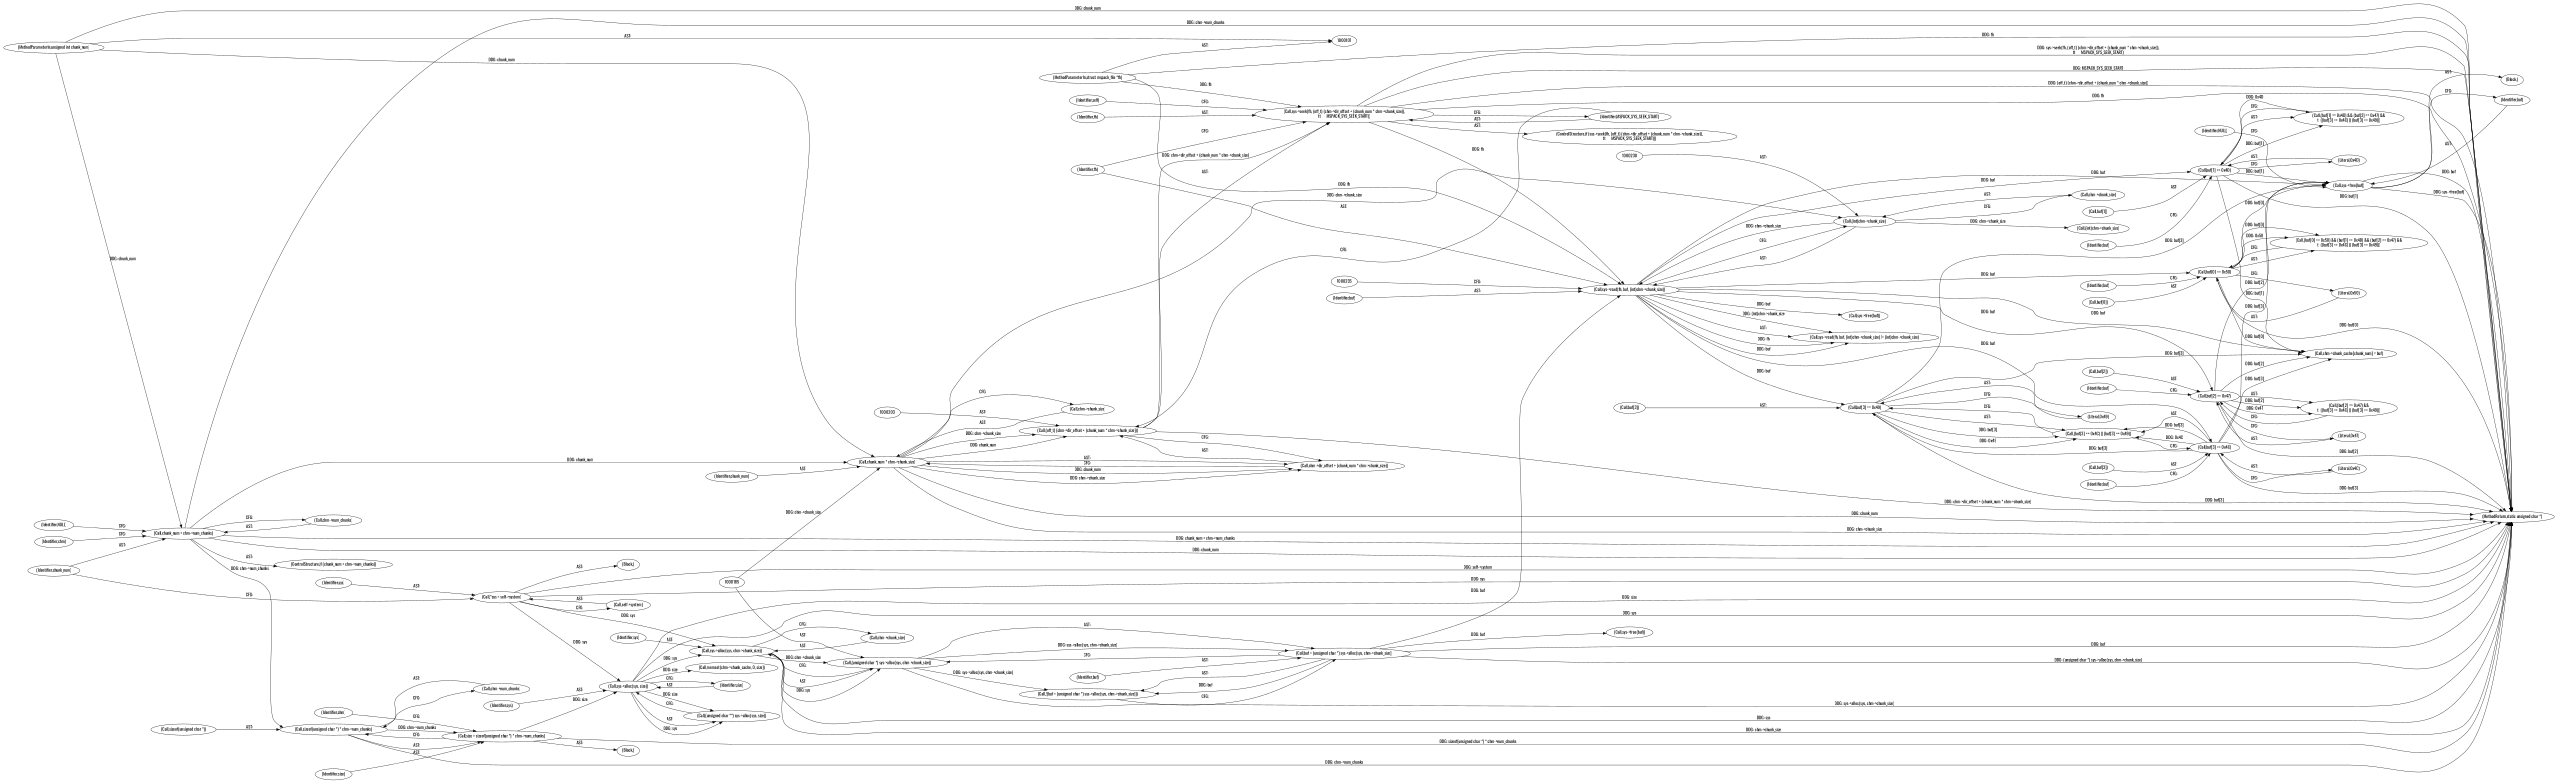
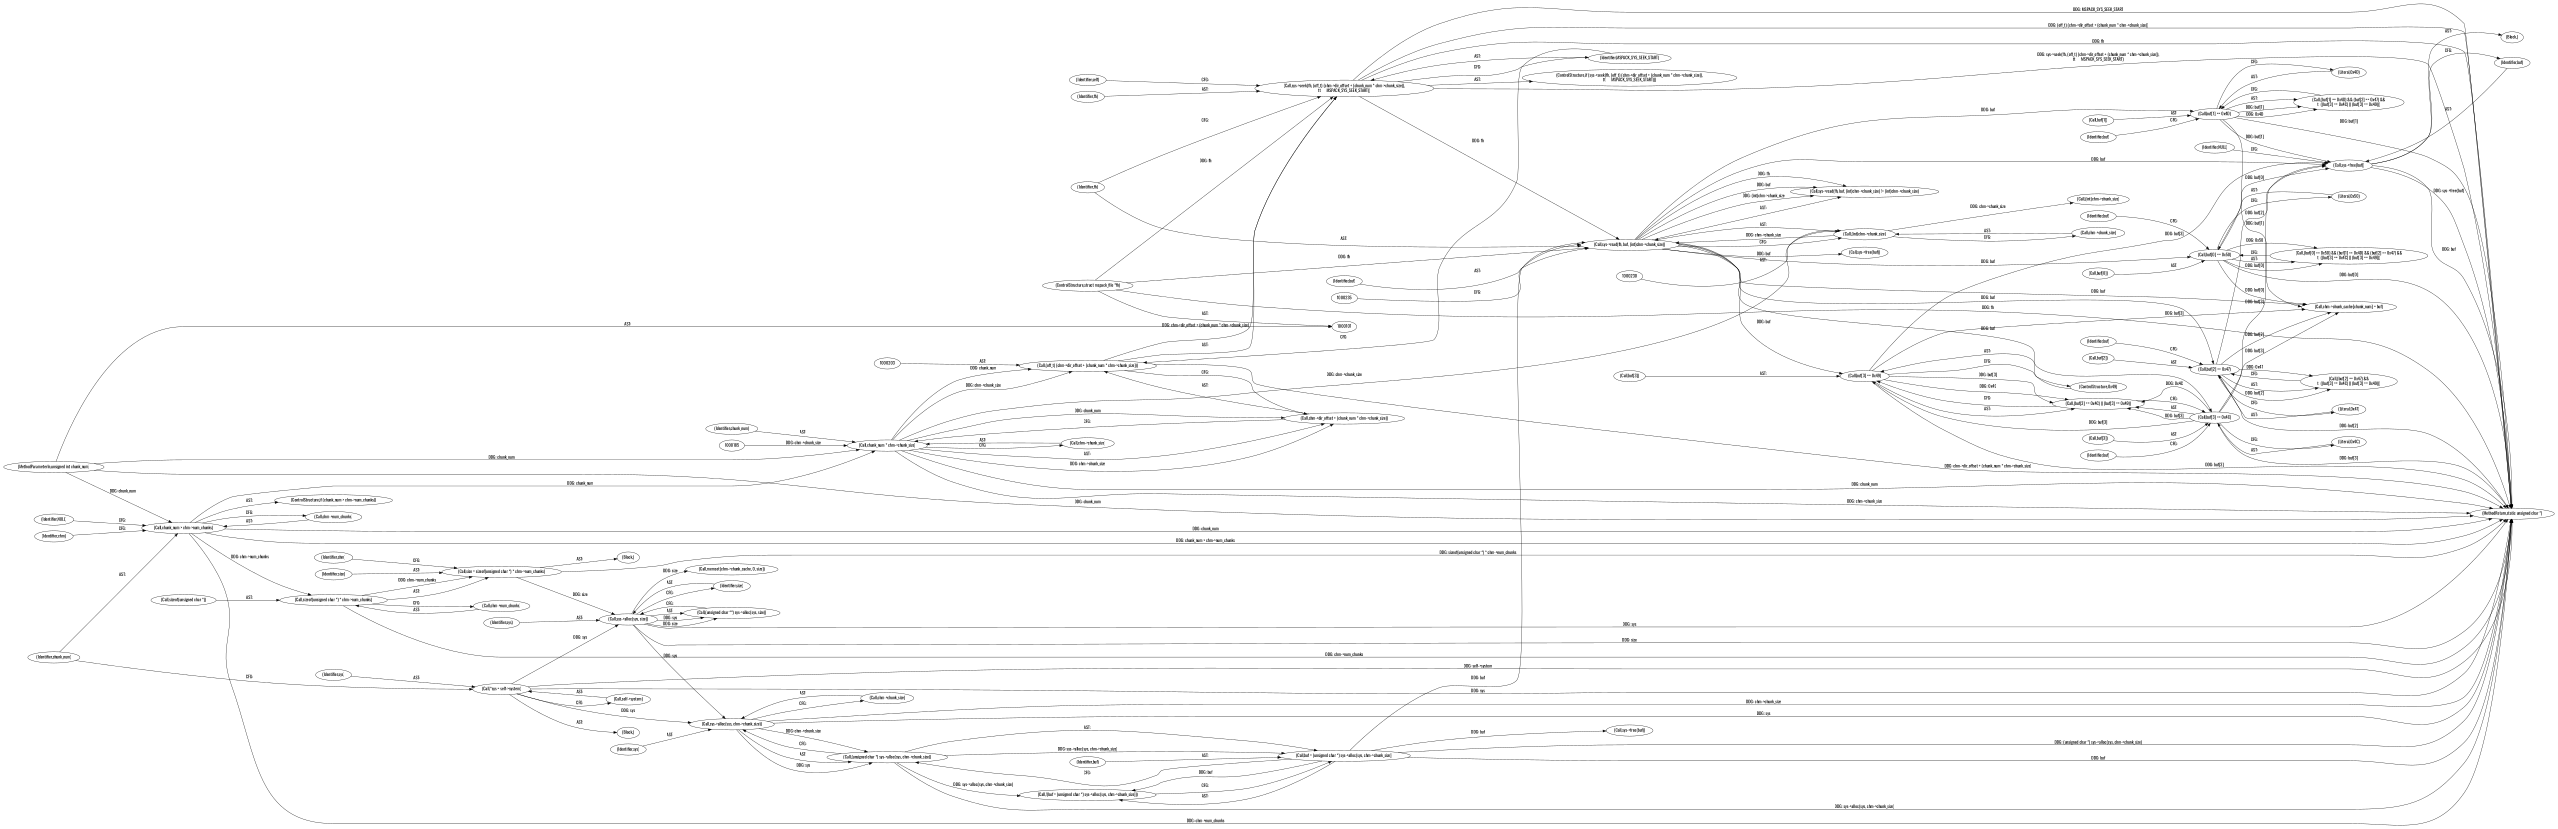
node "(MethodParameterIn,struct mspack_file *fh)": label "(MethodParameterIn,struct mspack_file *fh)" -> "(ControlStructure,struct mspack_file *fh)"
node "(Literal,0x49)": label "(Literal,0x49)" -> "(ControlStructure,0x49)"
edge "1000185" -> "(Call,(unsigned char *) sys->alloc(sys, chm->chunk_size))": removed, label "AST:"
edge "(Call,size = sizeof(unsigned char *) * chm->num_chunks)" -> "(Call,sizeof(unsigned char *) * chm->num_chunks)": removed, label "CFG:"
